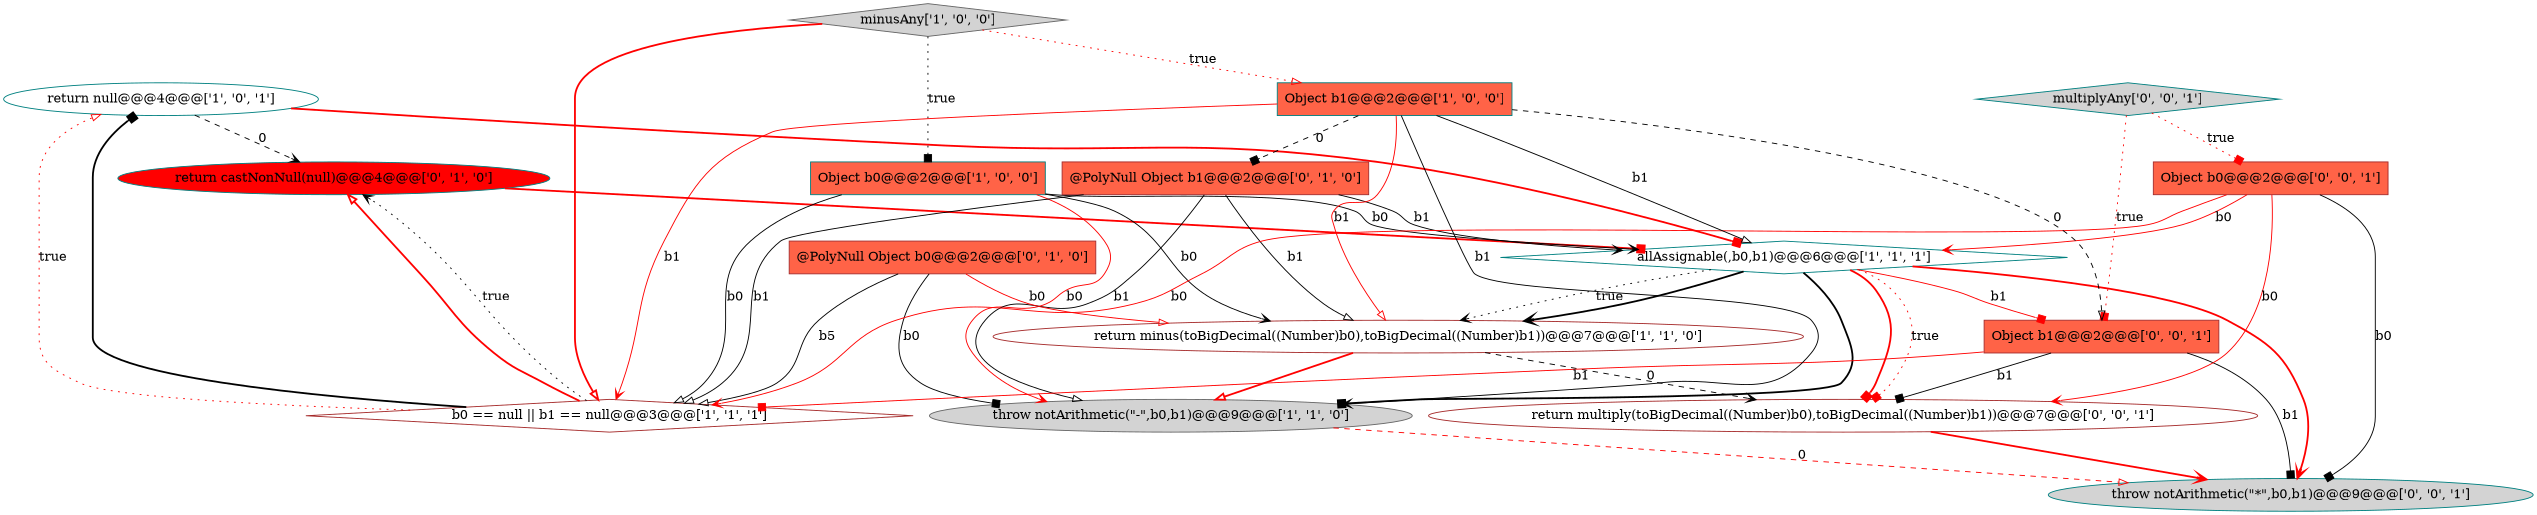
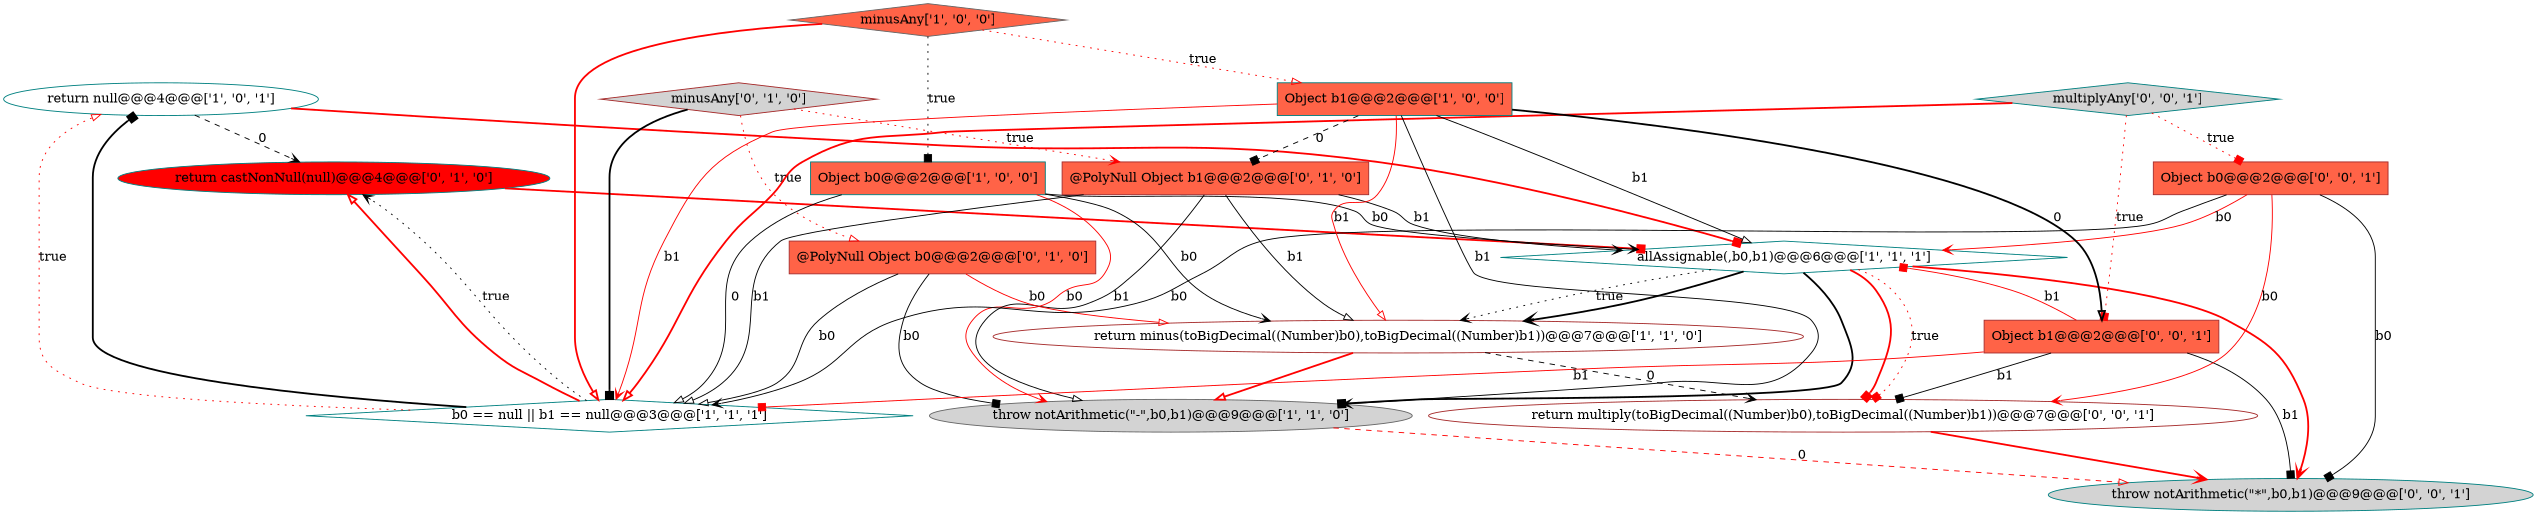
node "minusAny['1', '0', '0']": fillcolor lightgray -> tomato
node "minusAny['0', '1', '0']": added
edge "multiplyAny['0', '0', '1']" -> "b0 == null || b1 == null@@@3@@@['1', '1', '1']": added
edge "Object b1@@@2@@@['1', '0', '0']" -> "Object b1@@@2@@@['0', '0', '1']": style dashed -> bold
edge "Object b0@@@2@@@['0', '0', '1']" -> "b0 == null || b1 == null@@@3@@@['1', '1', '1']": color red -> black
edge "allAssignable(,b0,b1)@@@6@@@['1', '1', '1']" -> "Object b1@@@2@@@['0', '0', '1']": reversed
edge "Object b0@@@2@@@['1', '0', '0']" -> "b0 == null || b1 == null@@@3@@@['1', '1', '1']": label "b0" -> "0"
edge "@PolyNull Object b0@@@2@@@['0', '1', '0']" -> "b0 == null || b1 == null@@@3@@@['1', '1', '1']": label "b5" -> "b0"
node "b0 == null || b1 == null@@@3@@@['1', '1', '1']": color brown -> teal
